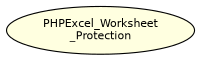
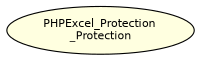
node "PHPExcel_Worksheet _Protection": label "PHPExcel_Worksheet _Protection" -> "PHPExcel_Protection _Protection"
